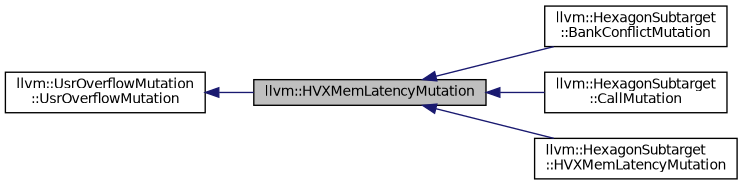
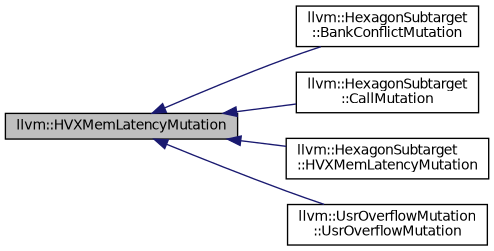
edge "llvm::HVXMemLatencyMutation" -> "llvm::UsrOverflowMutation ::UsrOverflowMutation": reversed
